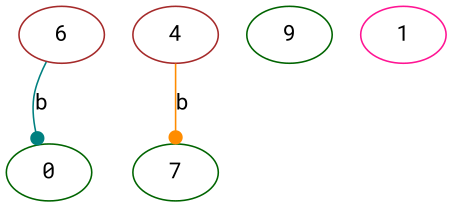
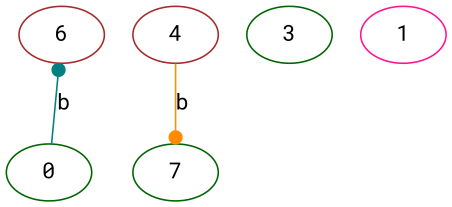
node "9": label "9" -> "3"
edge "6" -> "0": reversed
